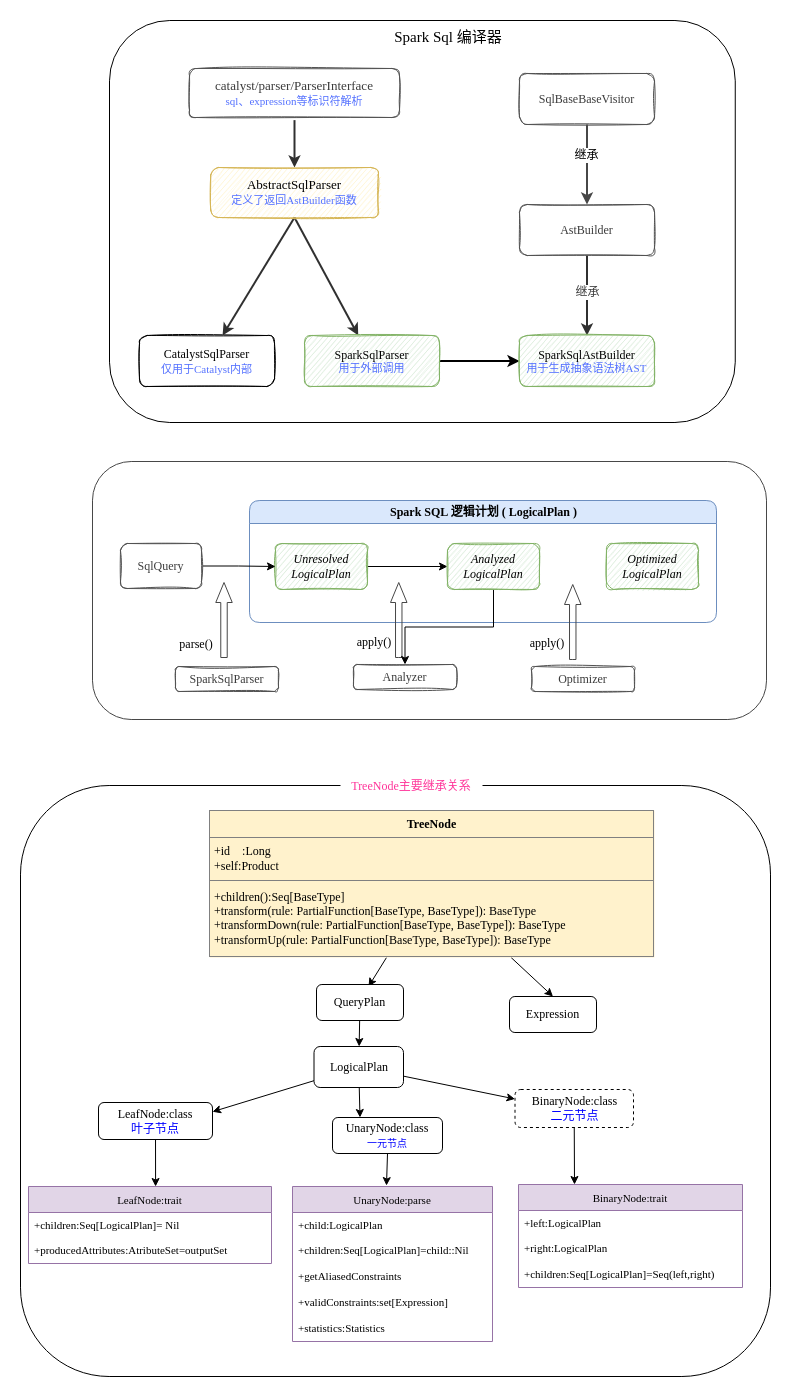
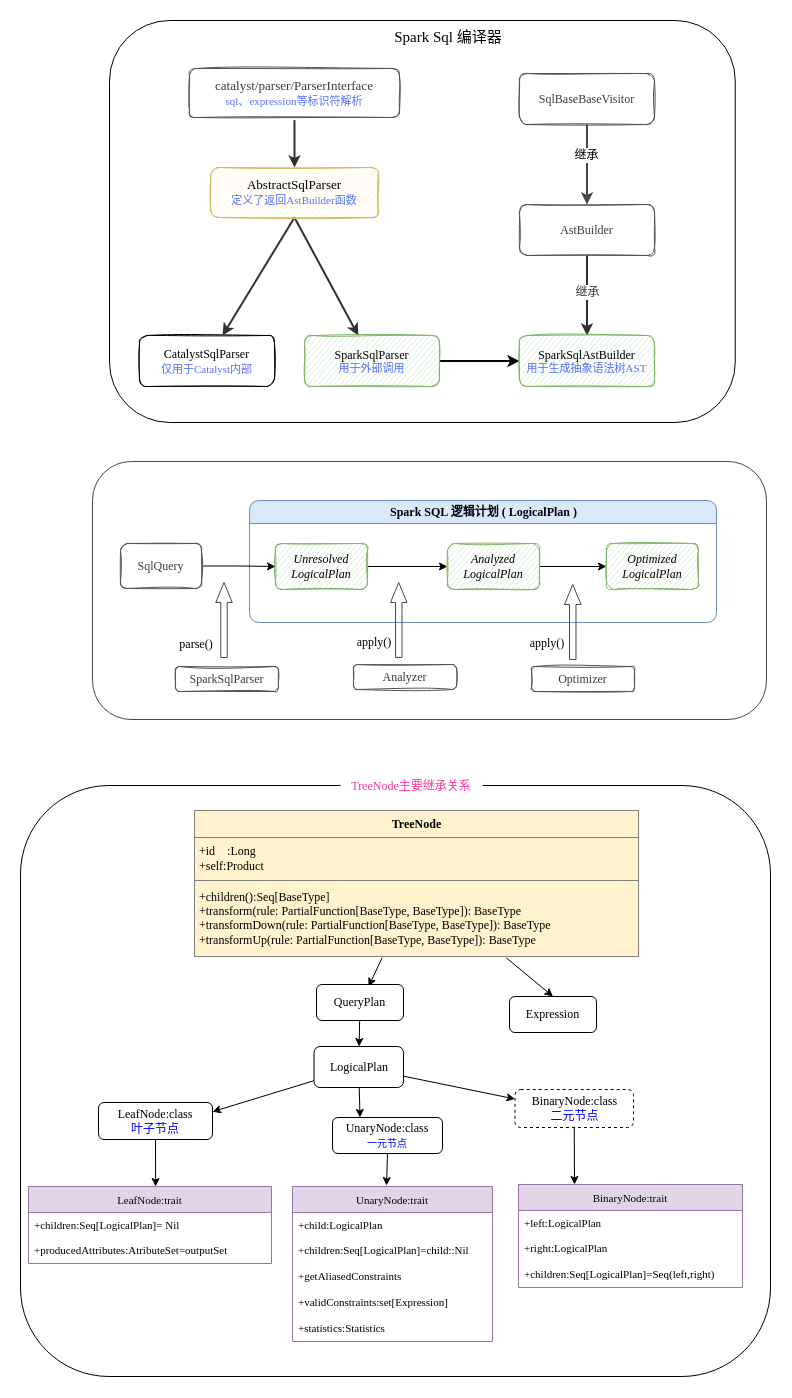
edge "Analyzed LogicalPlan" -> "Analyzer": now "Analyzed LogicalPlan" -> "Optimized LogicalPlan"
node "TreeNode +id :Long +self:Product +children():Seq[BaseType] +transform(rule: PartialFunction[BaseType, BaseType]): BaseType +transformDown(rule: PartialFunction[BaseType, BaseType]): BaseType +transformUp(rule: PartialFunction[BaseType, BaseType]): BaseType": moved (432, 884) -> (417, 884)
node "UnaryNode:parse": label "UnaryNode:parse" -> "UnaryNode:trait"
